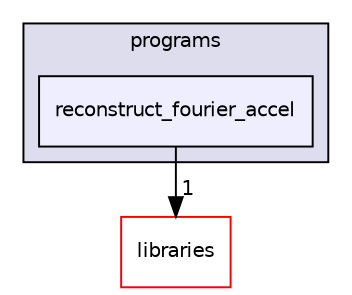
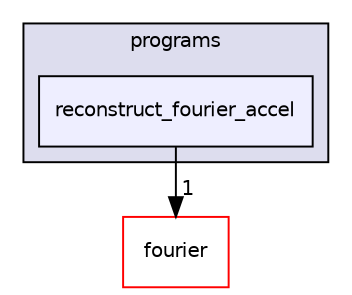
node "libraries": label "libraries" -> "fourier"
